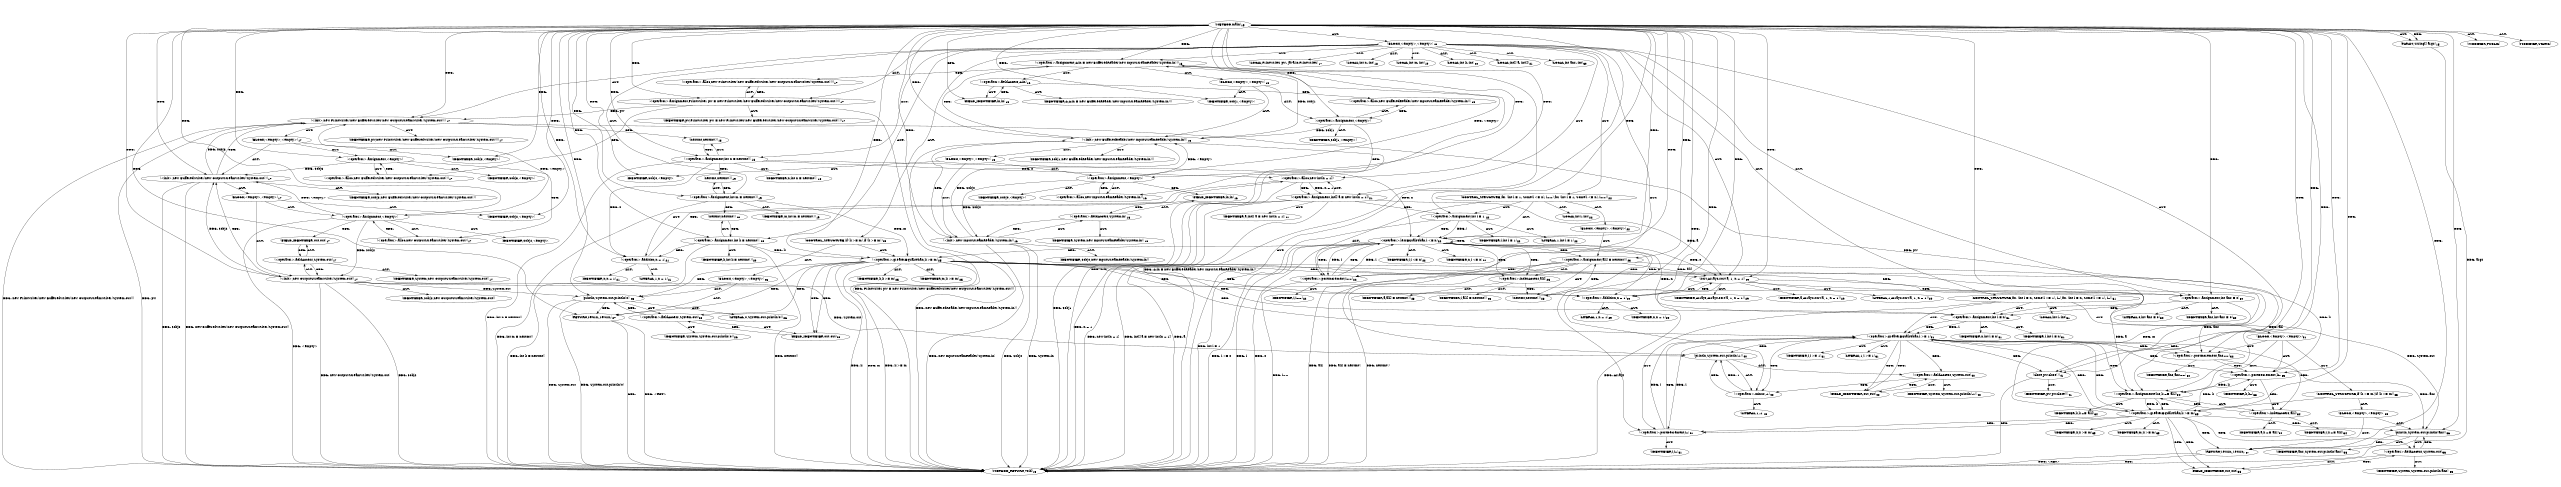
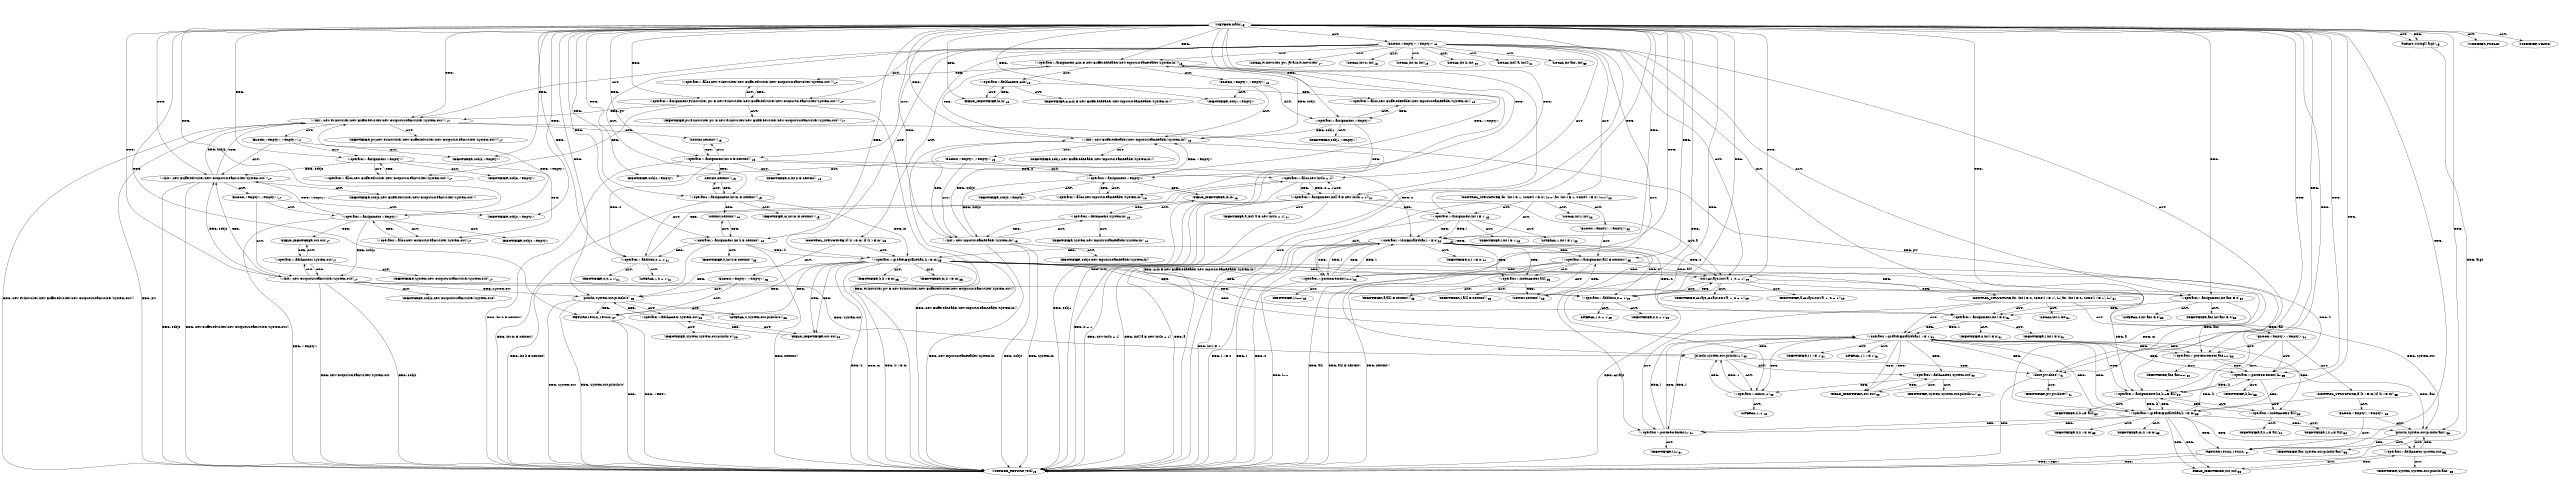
edge "(<operator>.assignment,int[] a = new int[n + 1])" -> "(sort,Arrays.sort(a, 1, n + 1))": label "DDG: a" -> "AST: a"
node "(IDENTIFIER,i,i <= n)": removed
node "(LITERAL,1,Arrays.sort(a, 1, n + 1))": removed
edge "(println,System.out.println(-1))" -> "(close,pw.close())": added, label "CFG:"
